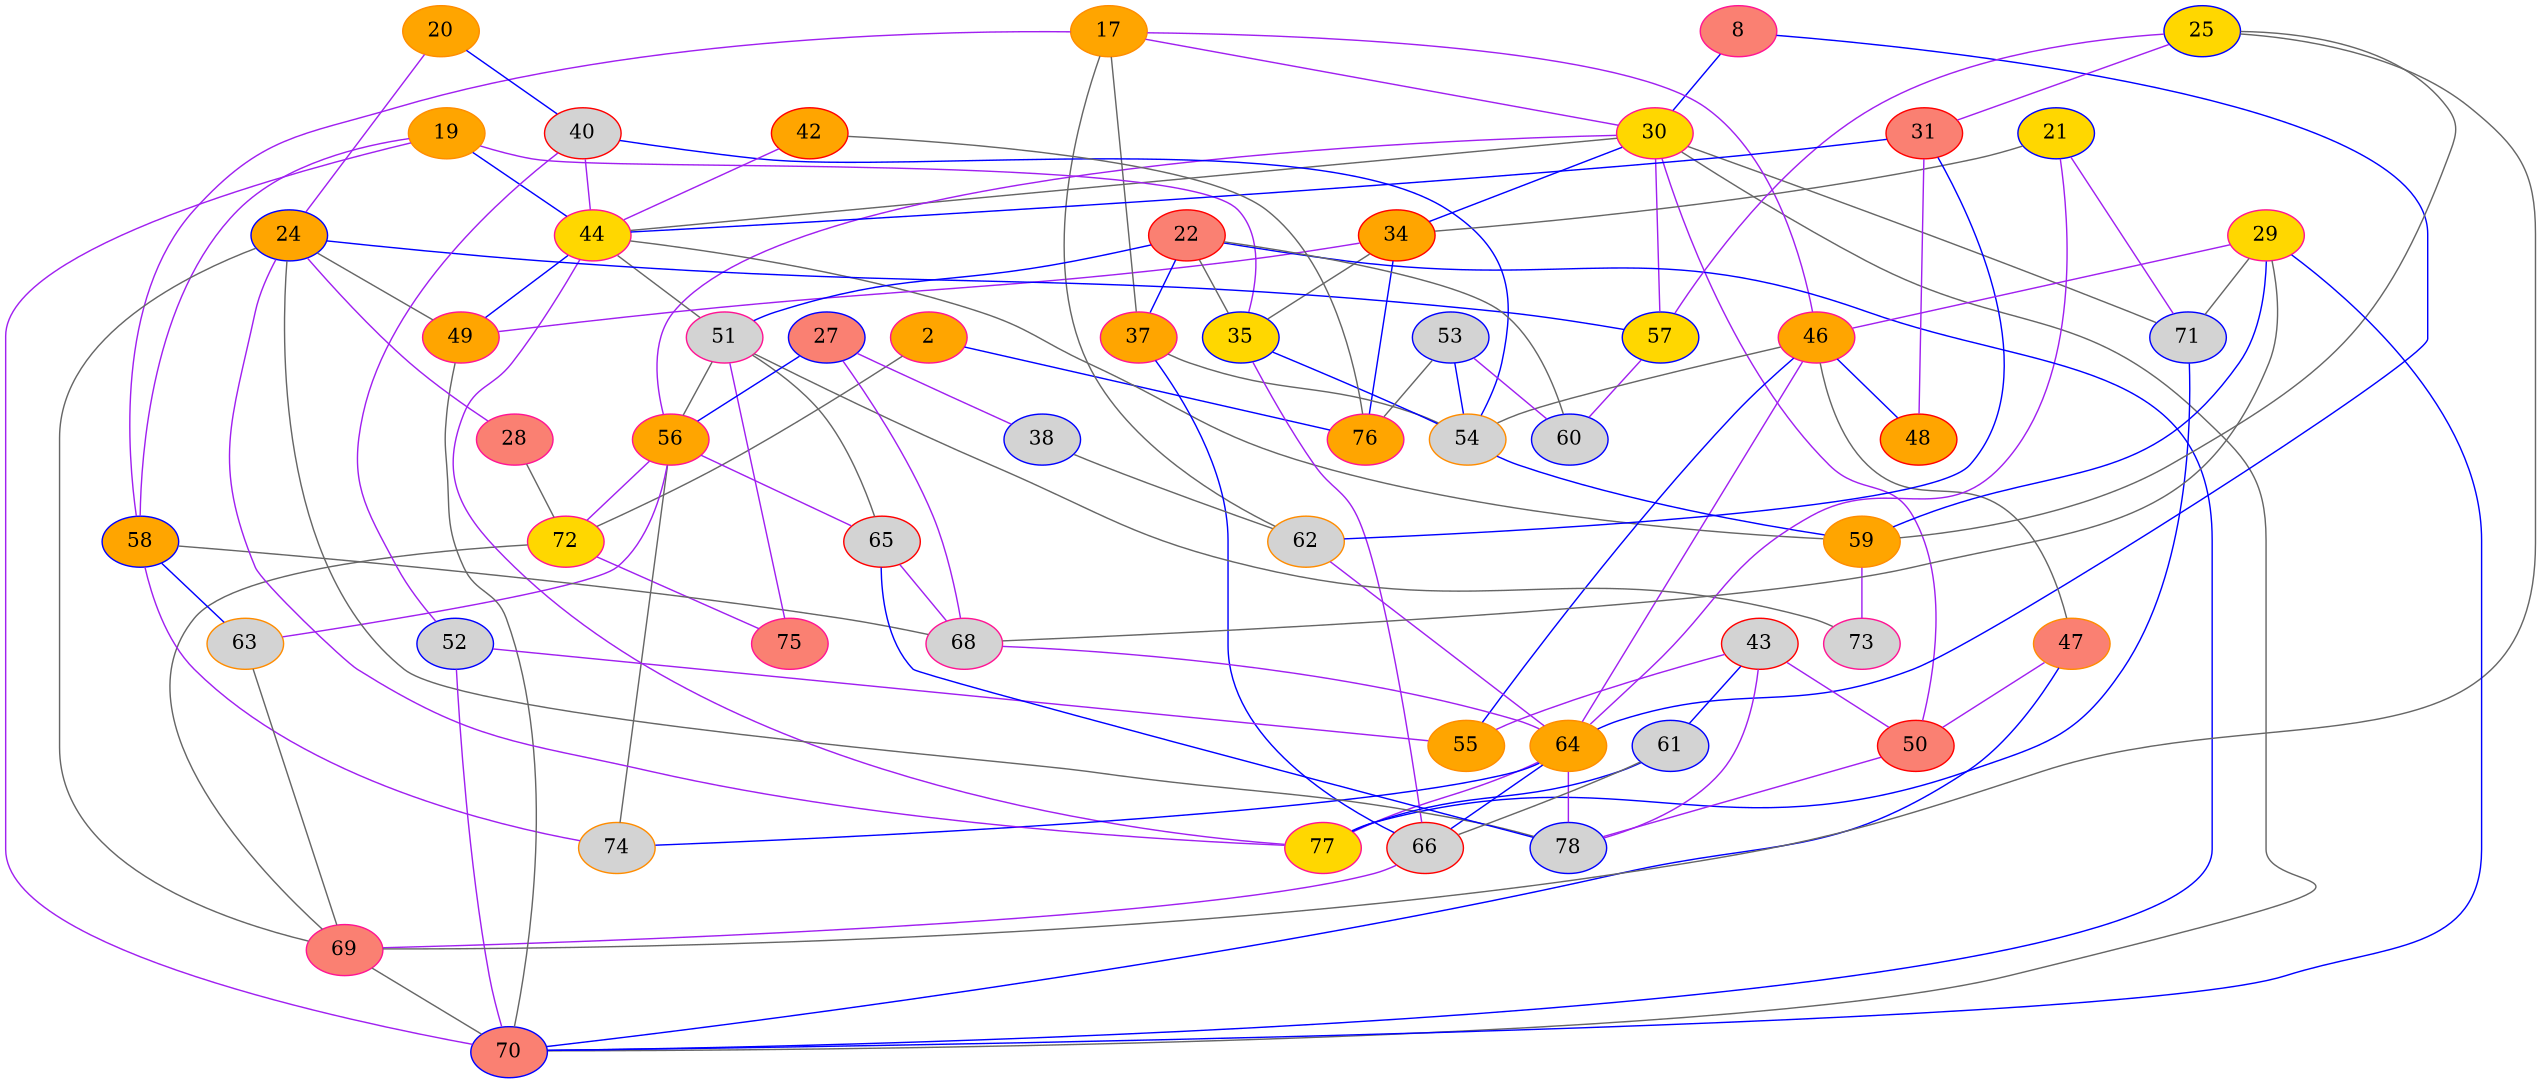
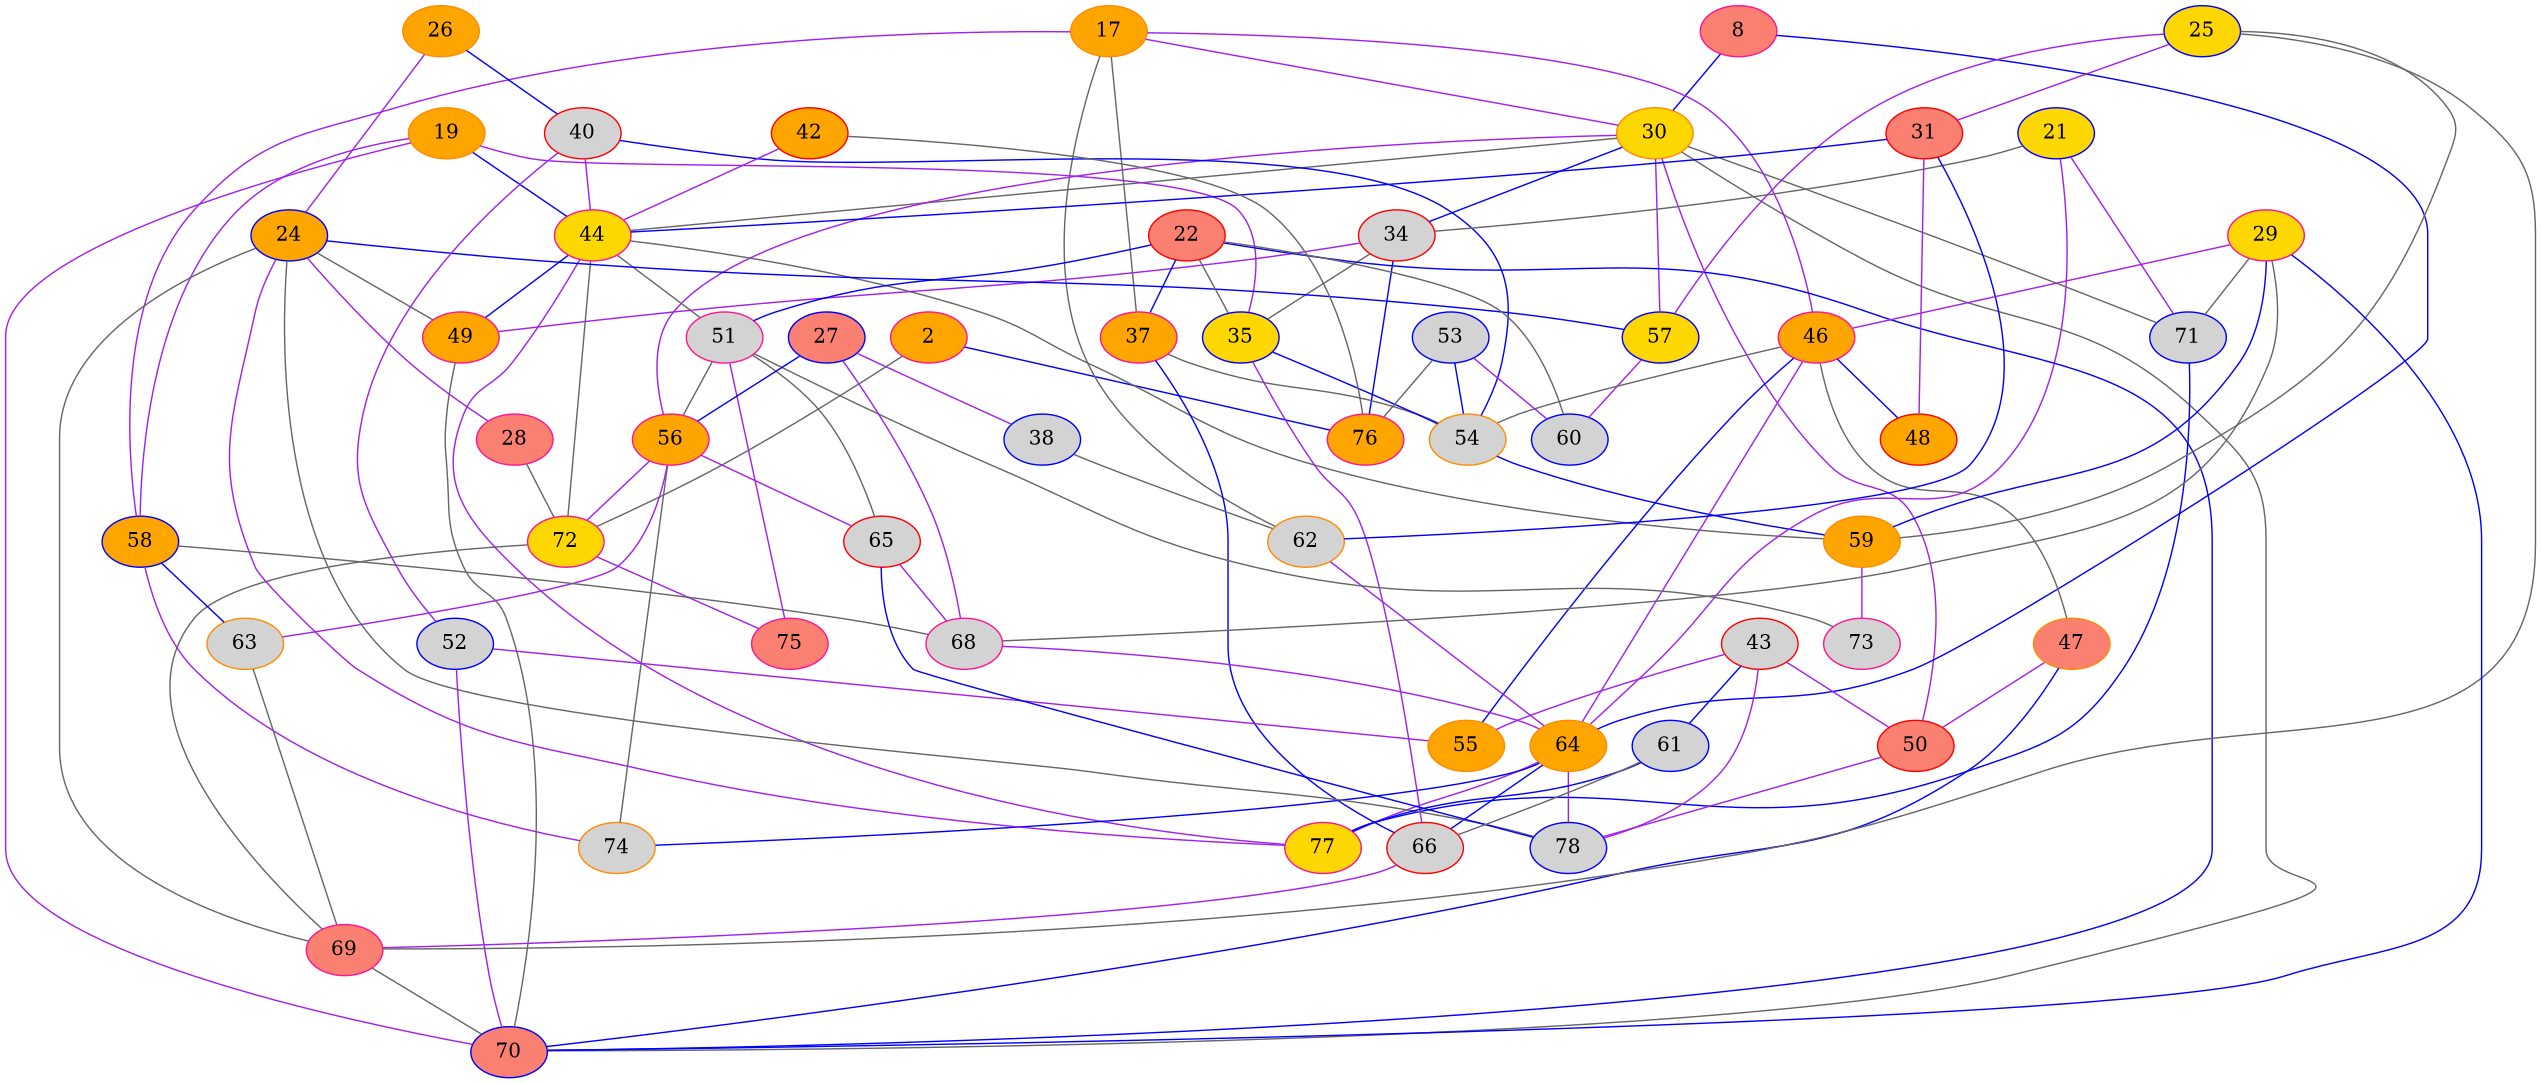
node "20": label "20" -> "26"
node "30": color deeppink -> darkorange
node "34": fillcolor orange -> lightgrey
edge "44" -- "72": added
